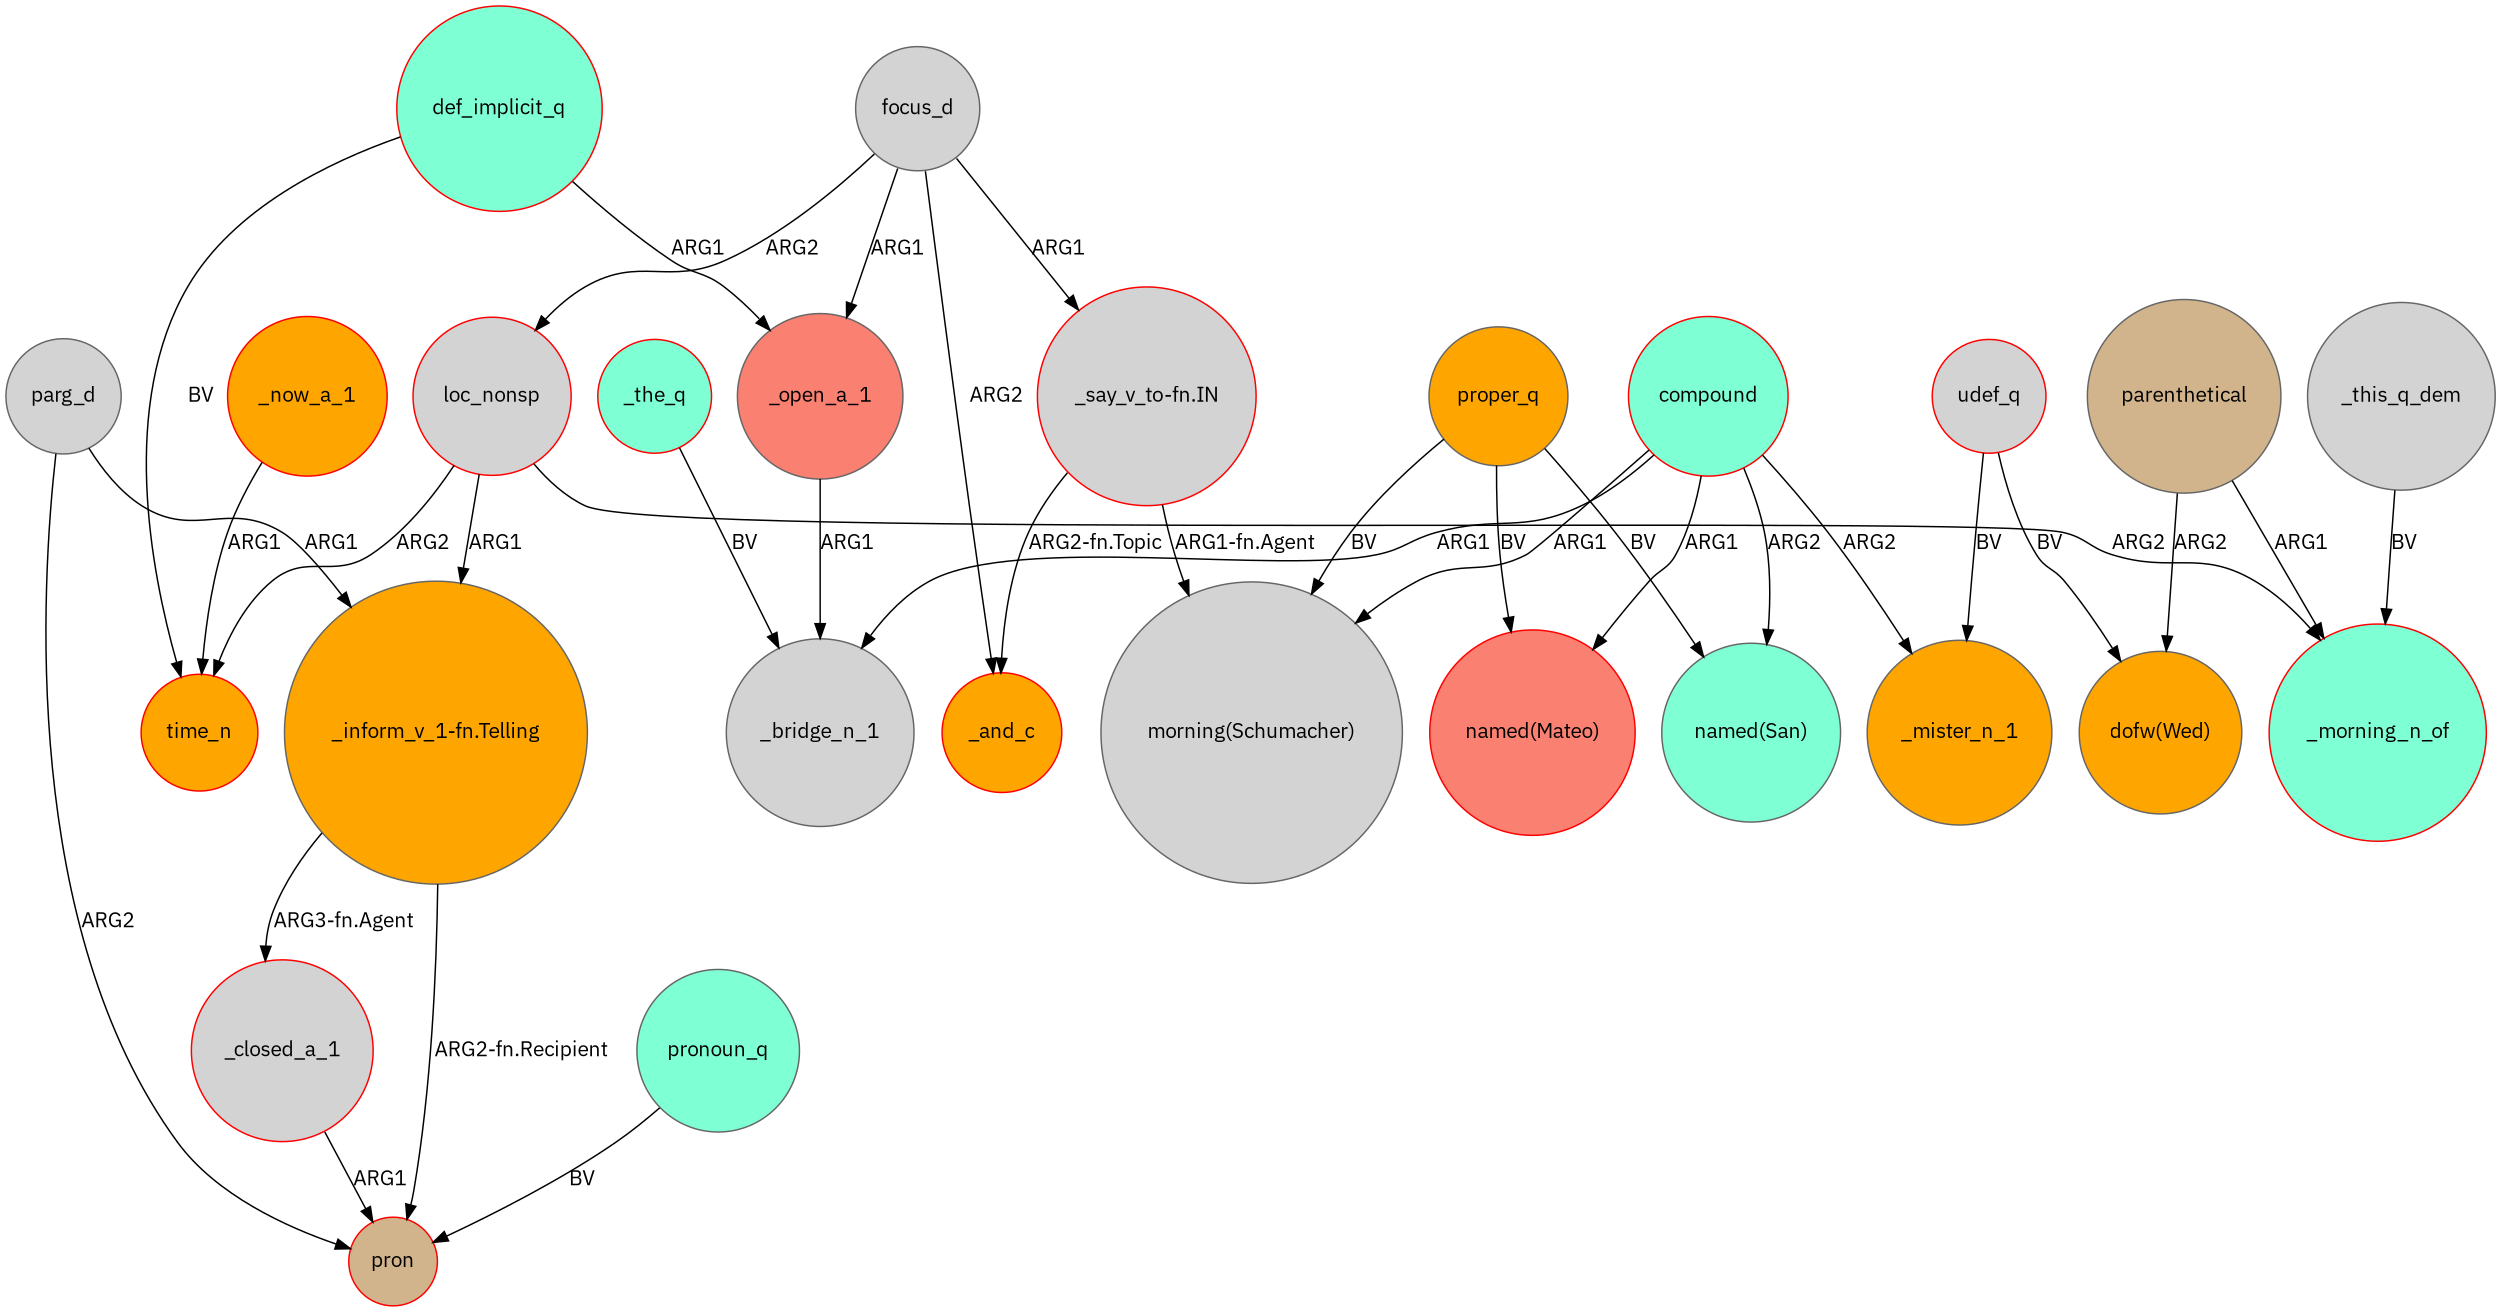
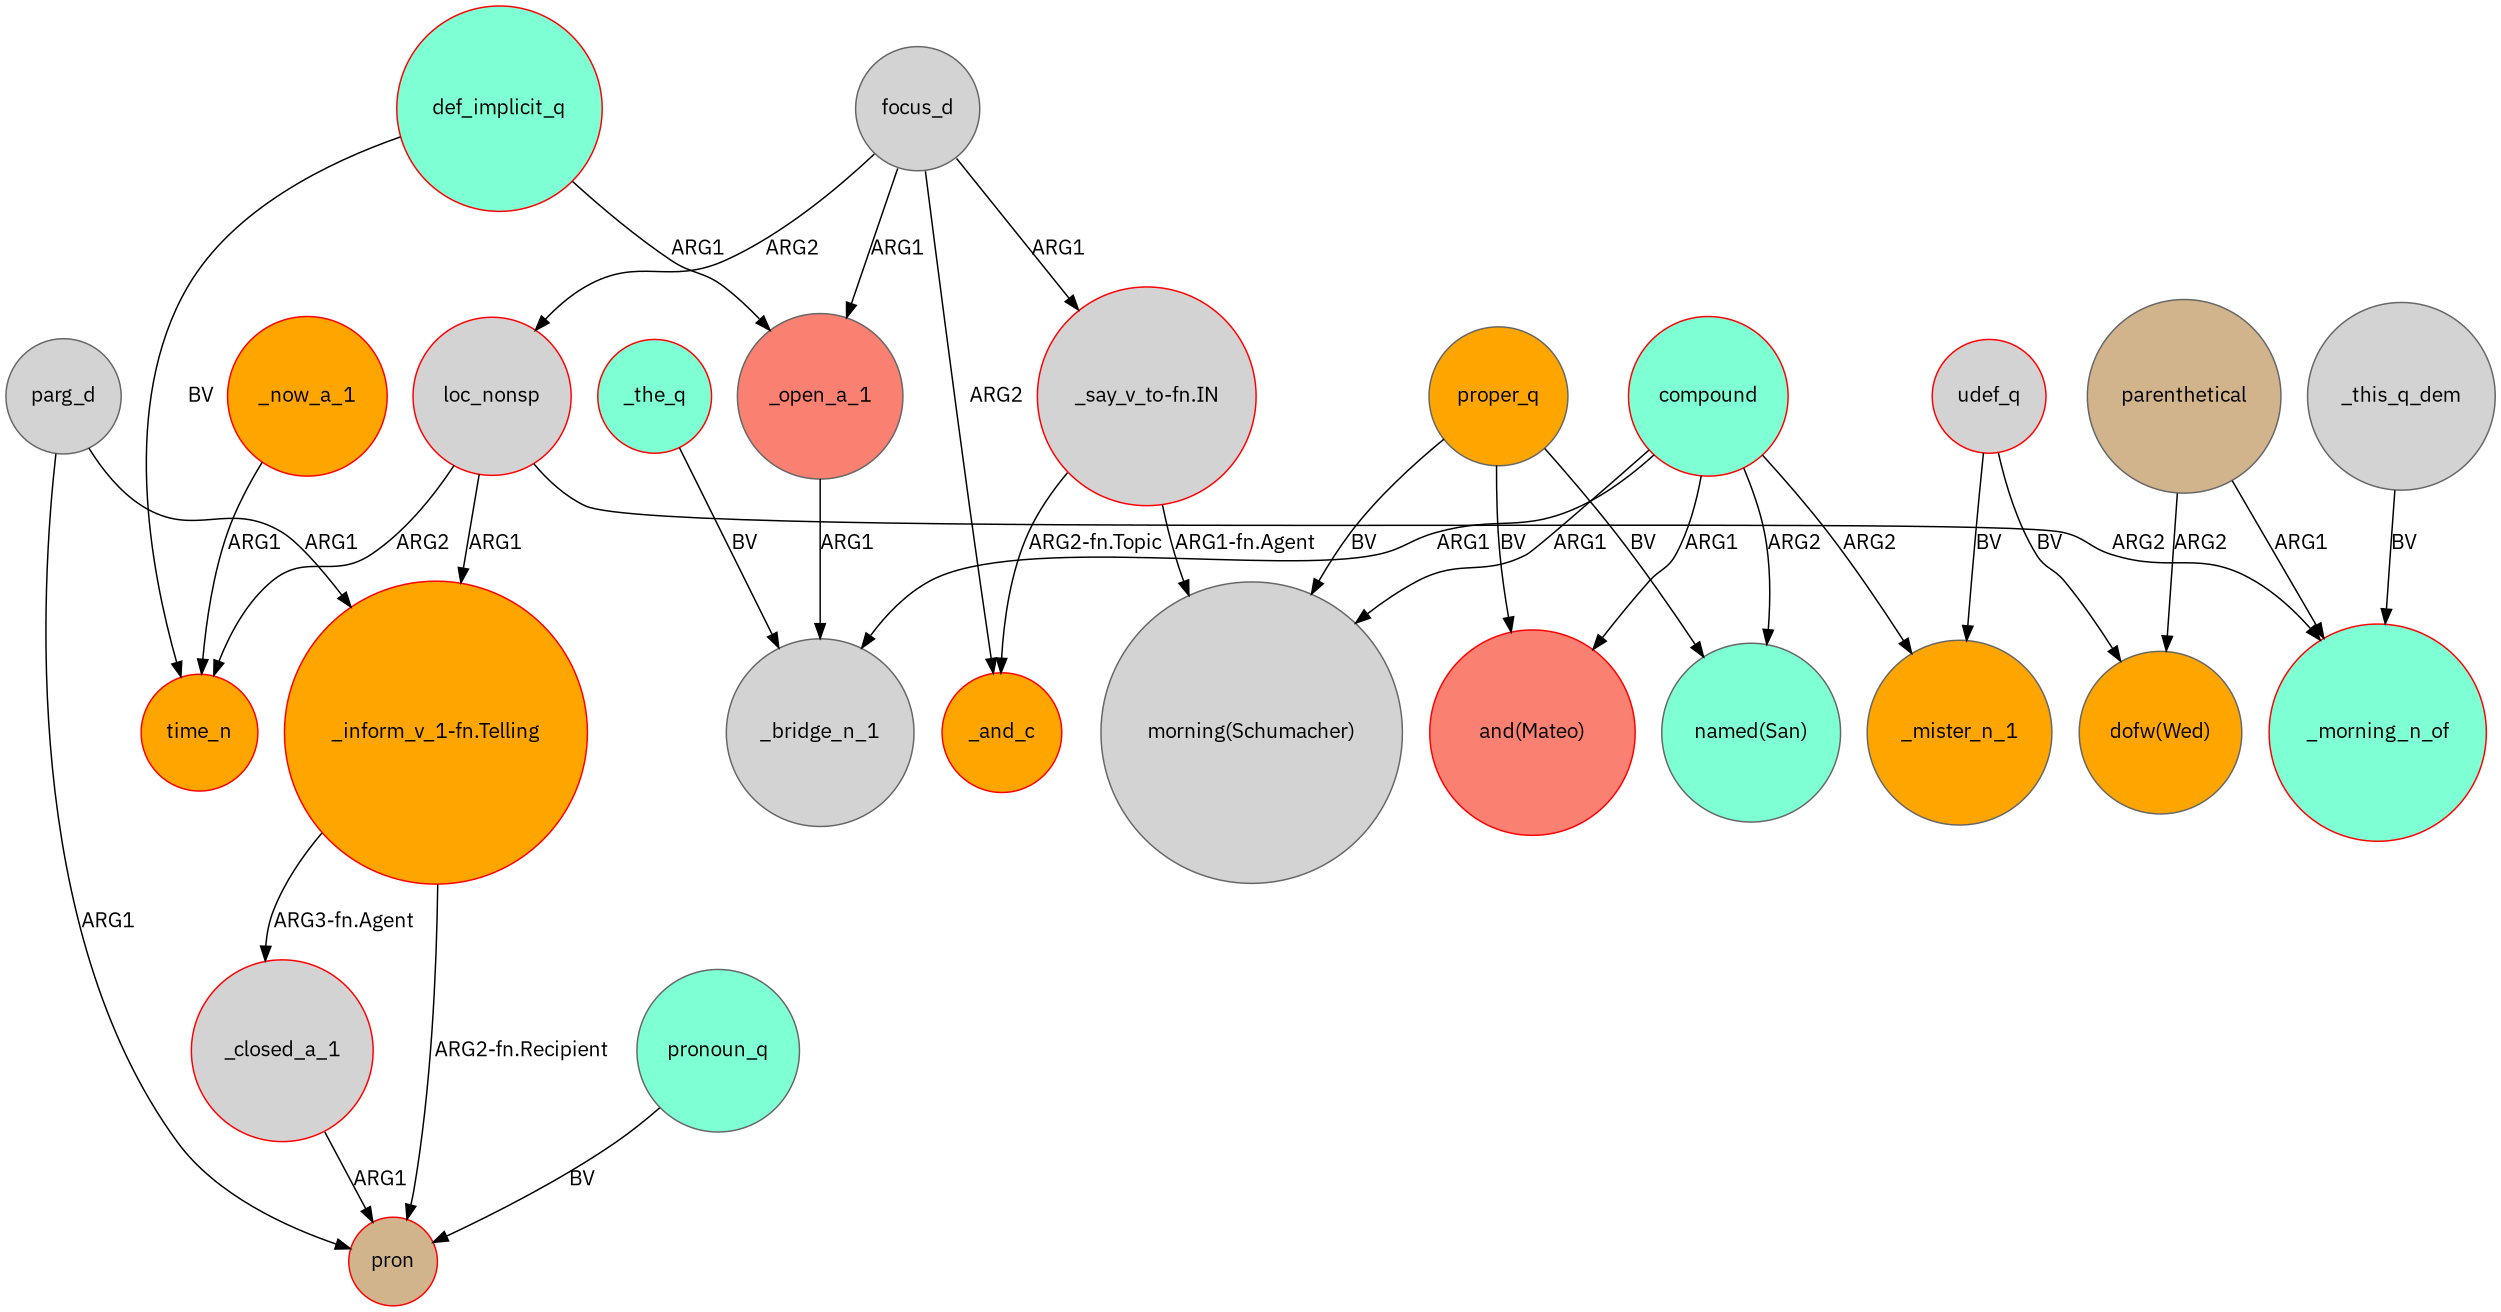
node "_inform_v_1-fn.Telling": color gray40 -> red
node "named(Mateo)": label "named(Mateo)" -> "and(Mateo)"
edge "parg_d" -> "pron": label "ARG2" -> "ARG1"
